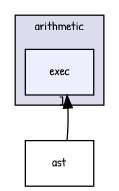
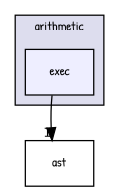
edge "ast" -> "exec": reversed
